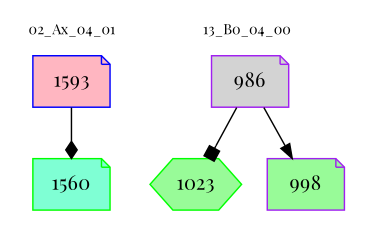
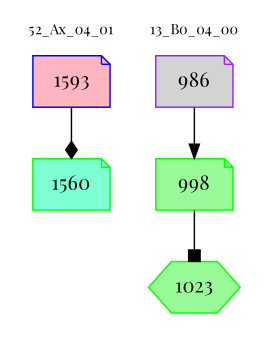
cluster "02_Ax_04_01": label "02_Ax_04_01" -> "52_Ax_04_01"
edge "986" -> "1023": now "998" -> "1023"
node "998": color purple -> green
